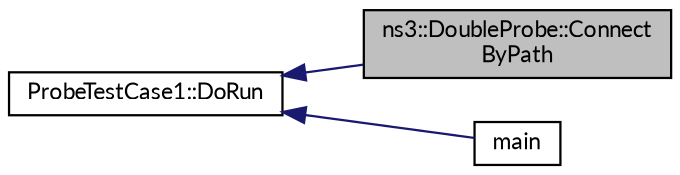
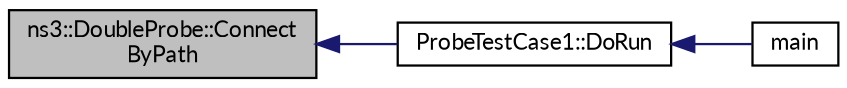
edge "ns3::DoubleProbe::Connect ByPath" -> "ProbeTestCase1::DoRun": reversed
